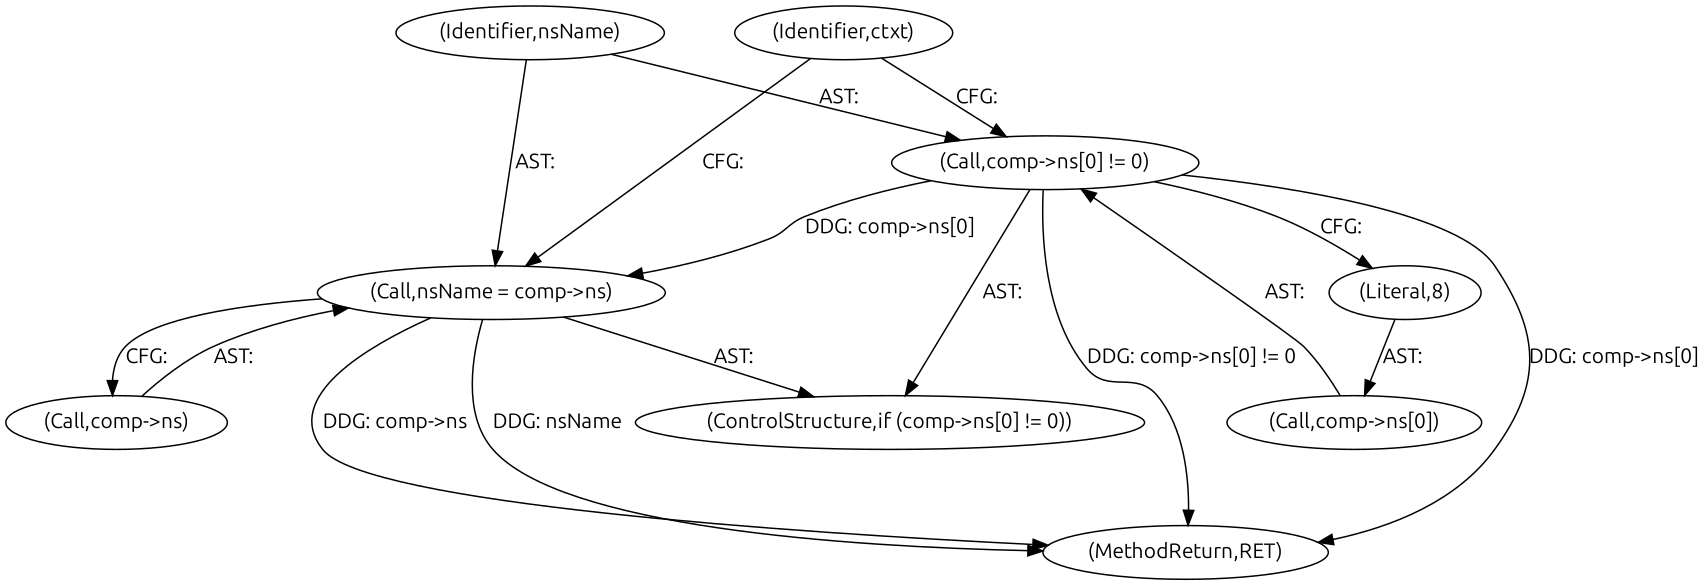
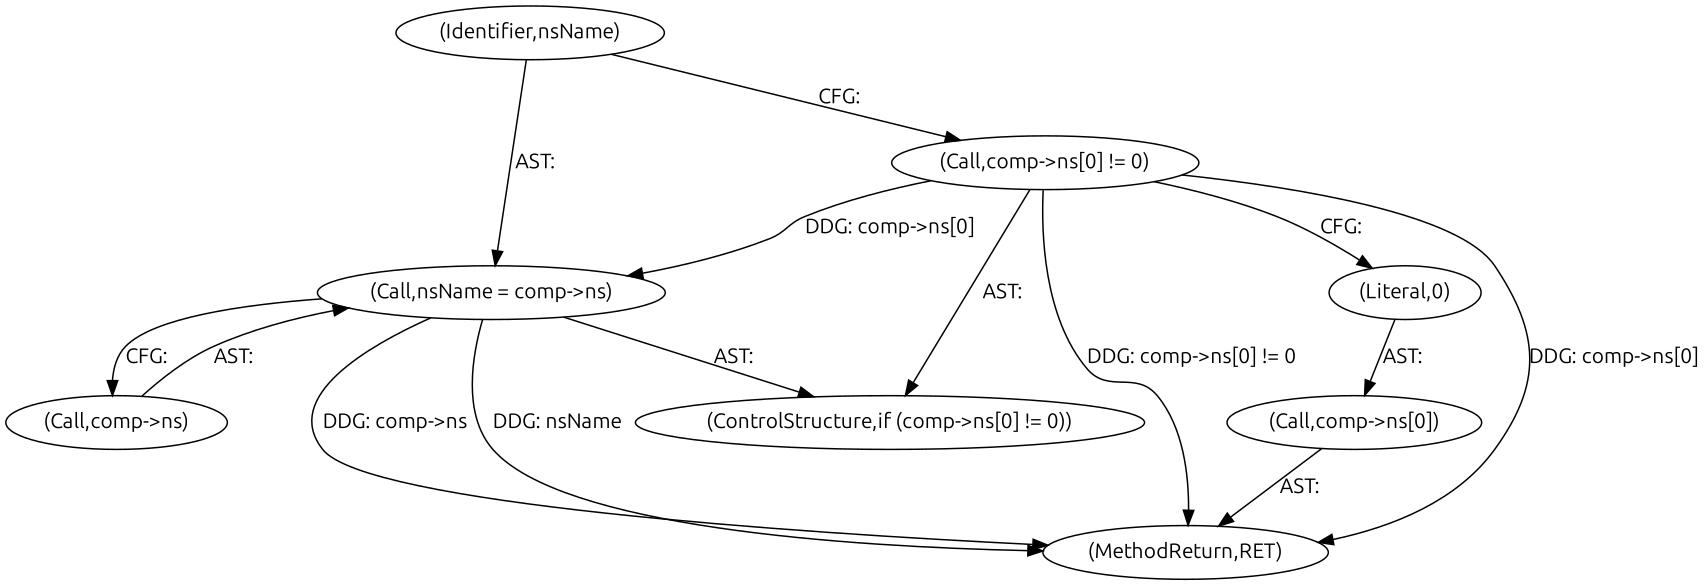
node "(Identifier,ctxt)": removed
edge "(Identifier,nsName)" -> "(Call,comp->ns[0] != 0)": label "AST: " -> "CFG: "
edge "(Call,comp->ns[0])" -> "(Call,comp->ns[0] != 0)": now "(Call,comp->ns[0])" -> "(MethodReturn,RET)"
node "(Literal,8)": label "(Literal,8)" -> "(Literal,0)"
